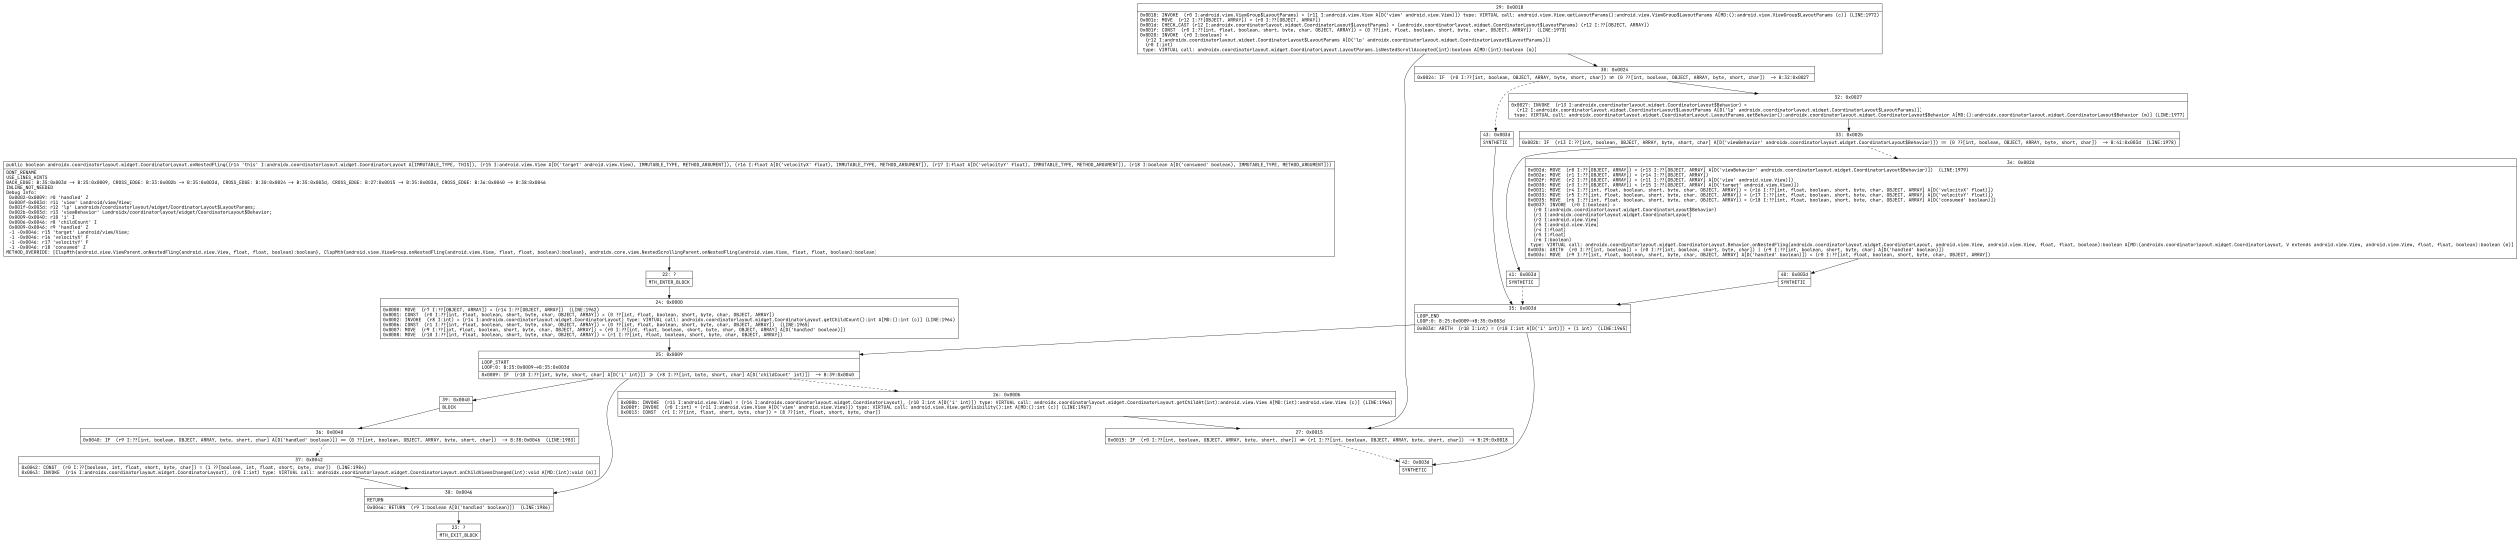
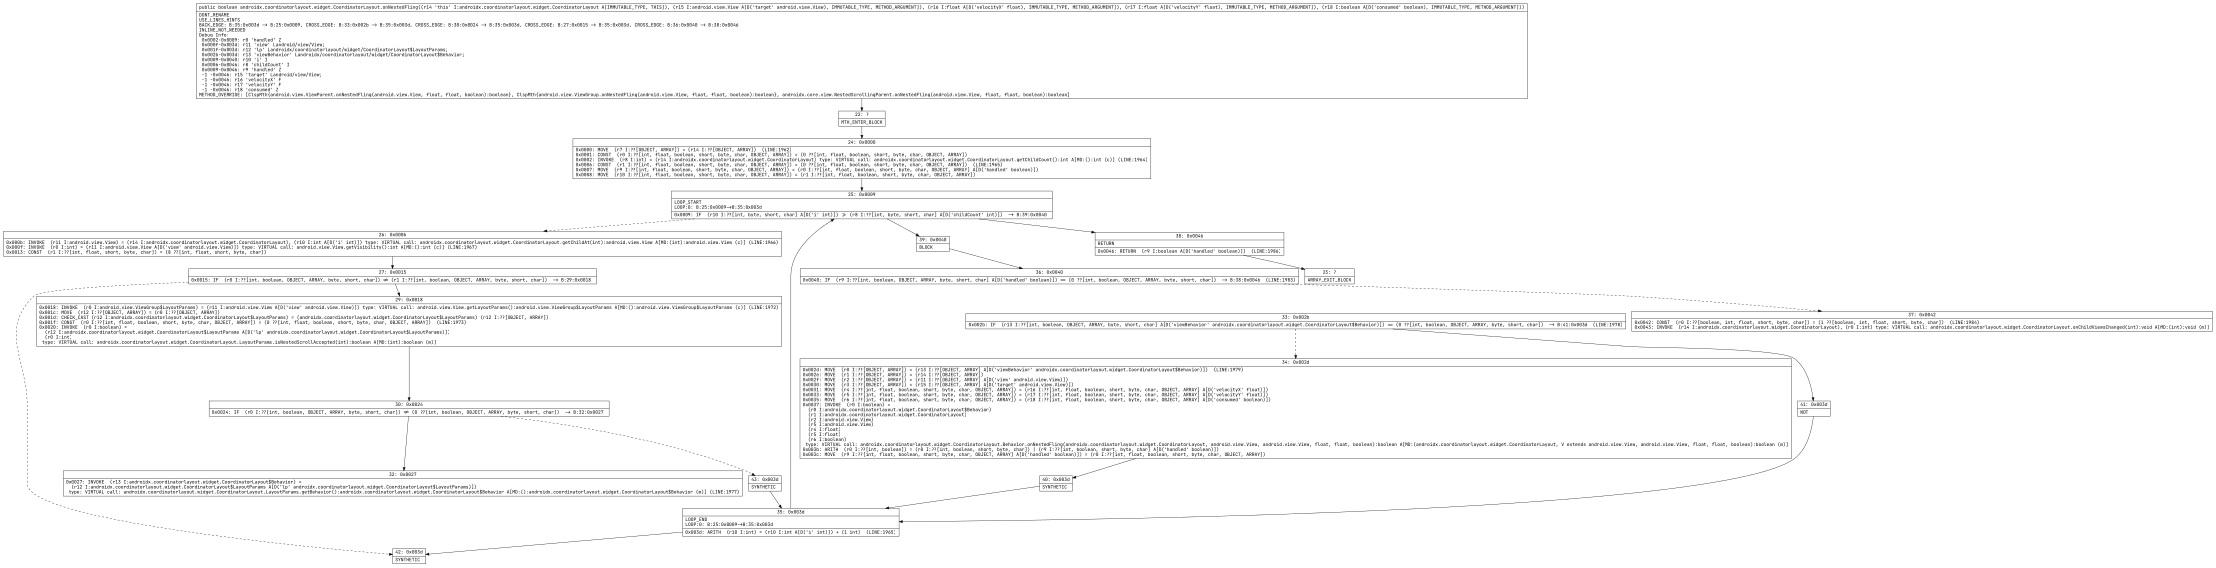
edge "32: 0x0027" -> "33: 0x002b": removed
edge "29: 0x0018" -> "27: 0x0015": reversed
node "41: 0x003d": text "SYNTHETIC" -> "NOT"
edge "41: 0x003d" -> "35: 0x003d": style dashed -> solid
edge "37: 0x0042" -> "38: 0x0046": removed
node "23: ?": text "MTH_EXIT_BLOCK" -> "ARRAY_EXIT_BLOCK"
